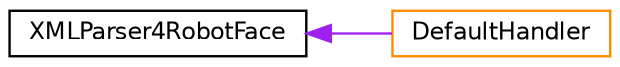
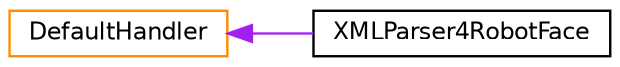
edge "DefaultHandler" -> "XMLParser4RobotFace": reversed
